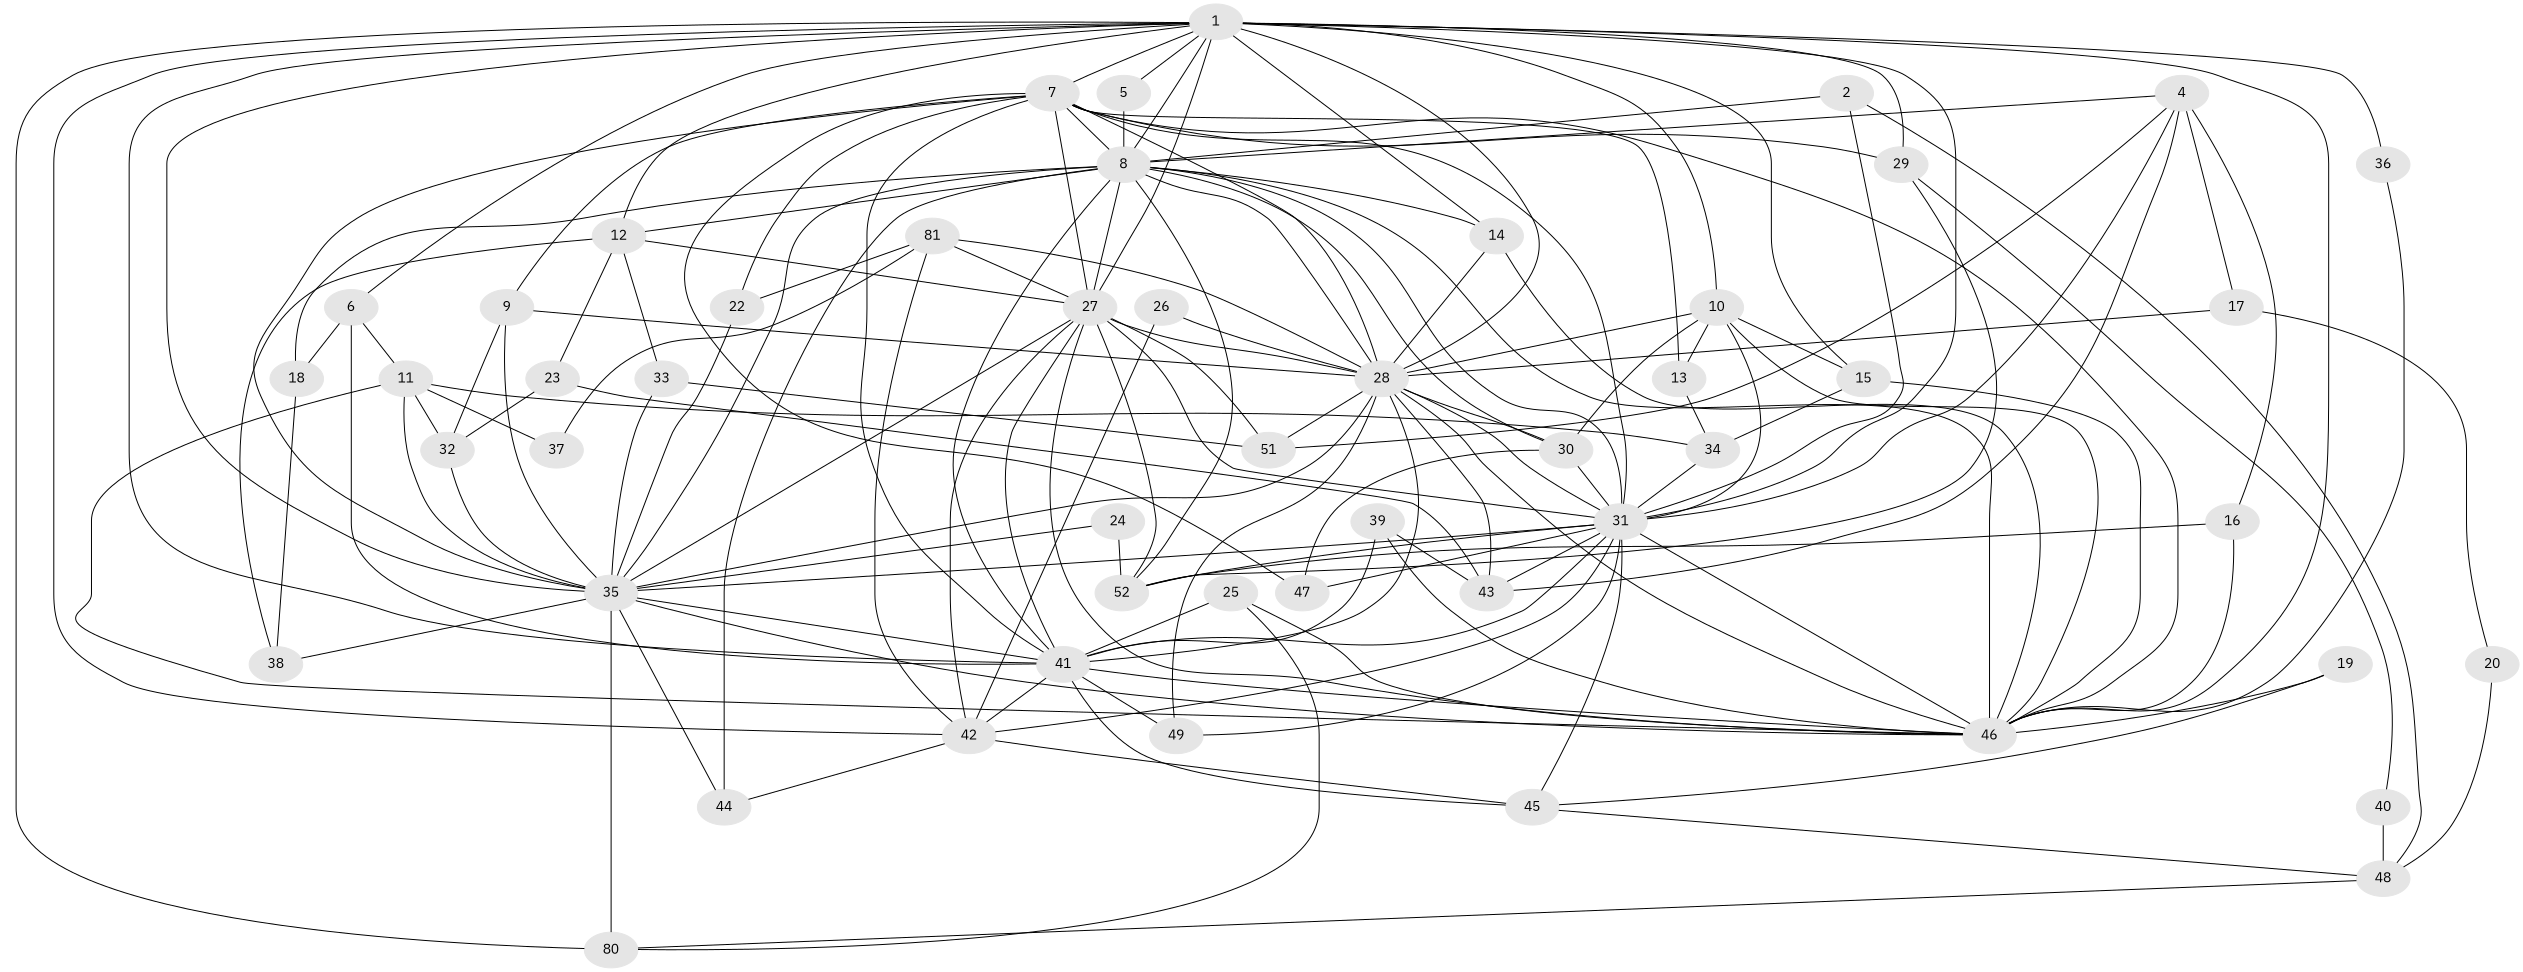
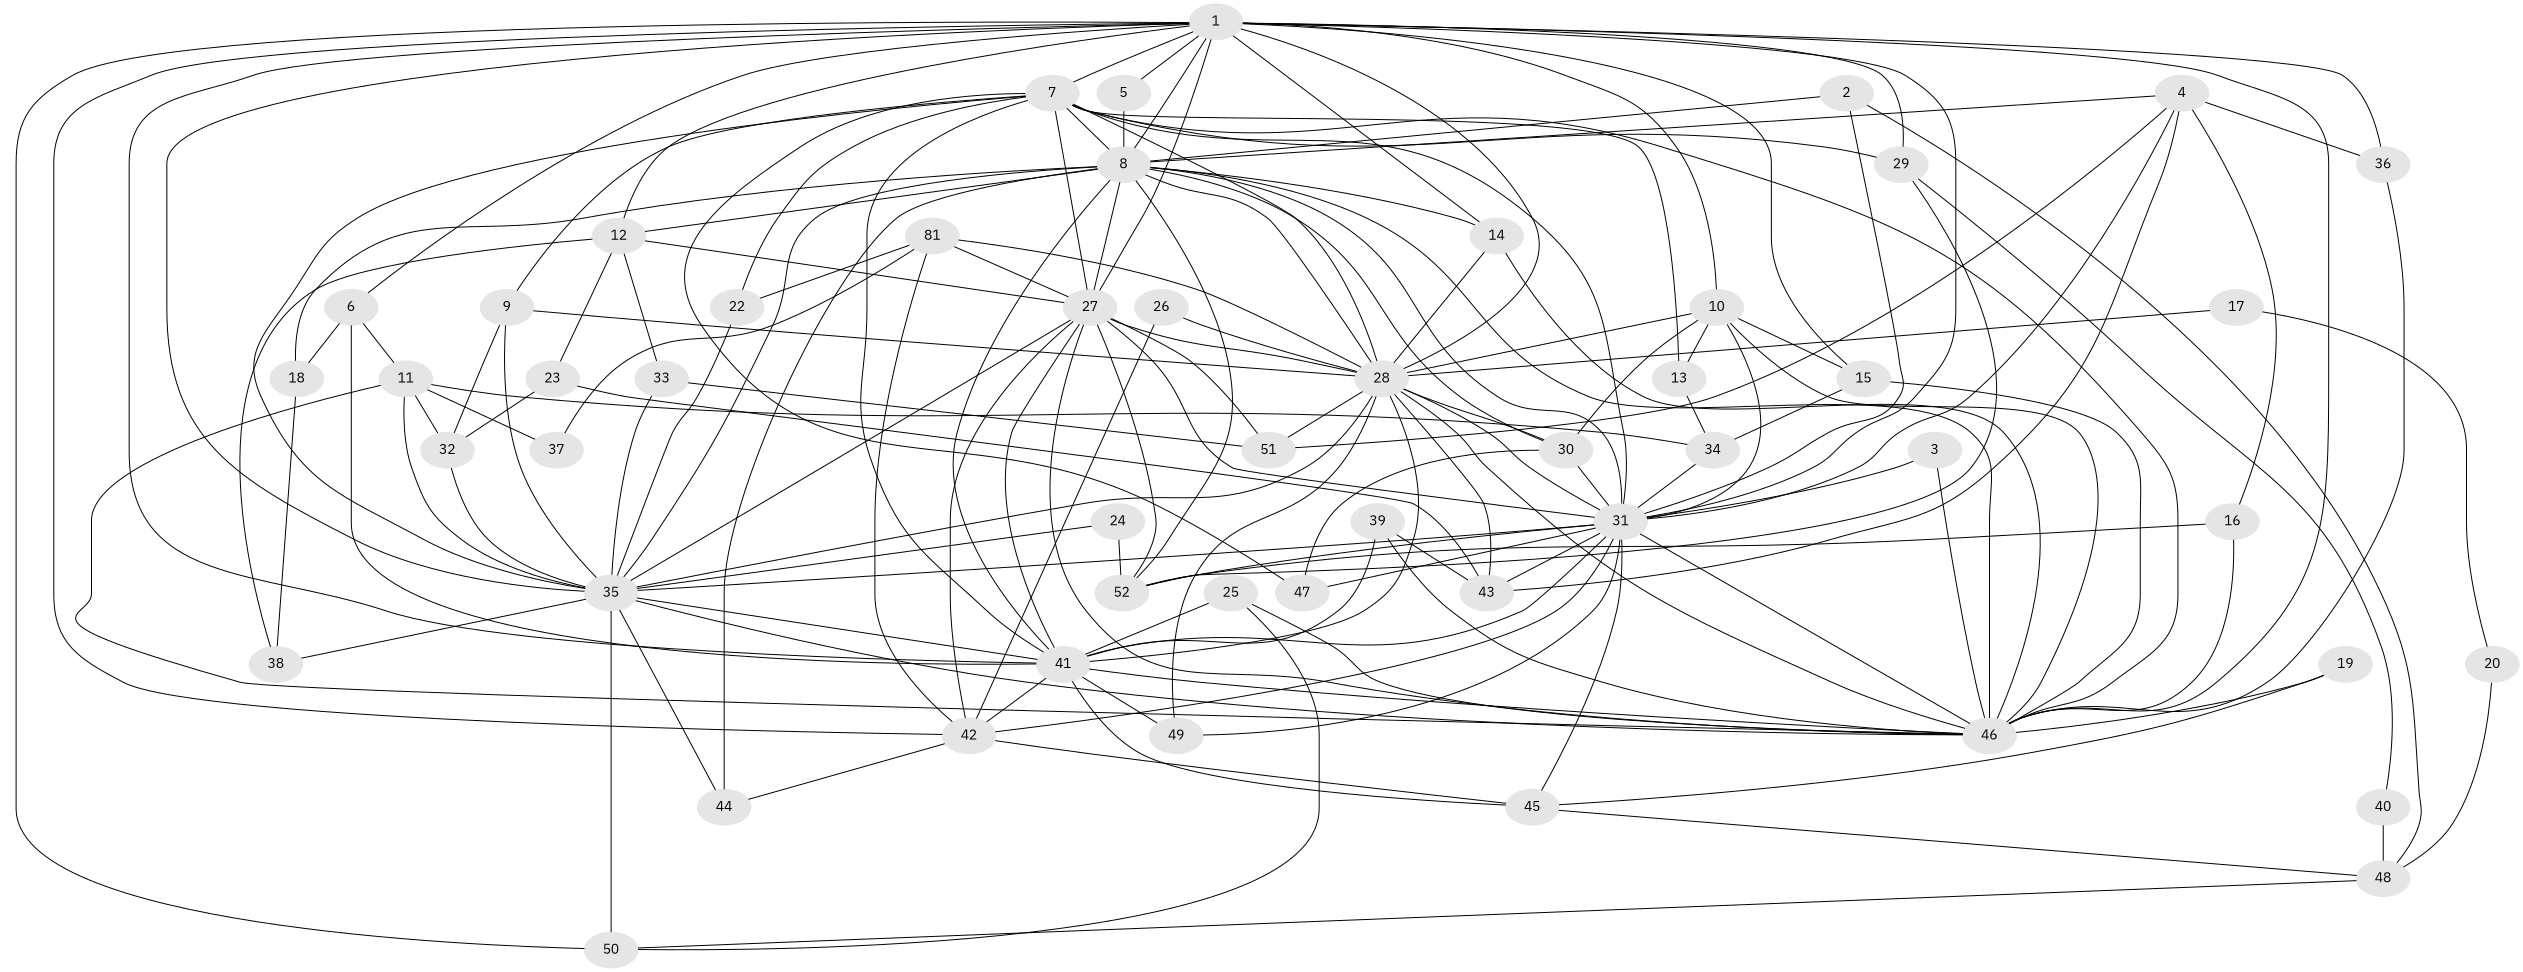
edge "4" -- "17": now "4" -- "36"
node "3": added
node "80": label "80" -> "50"
